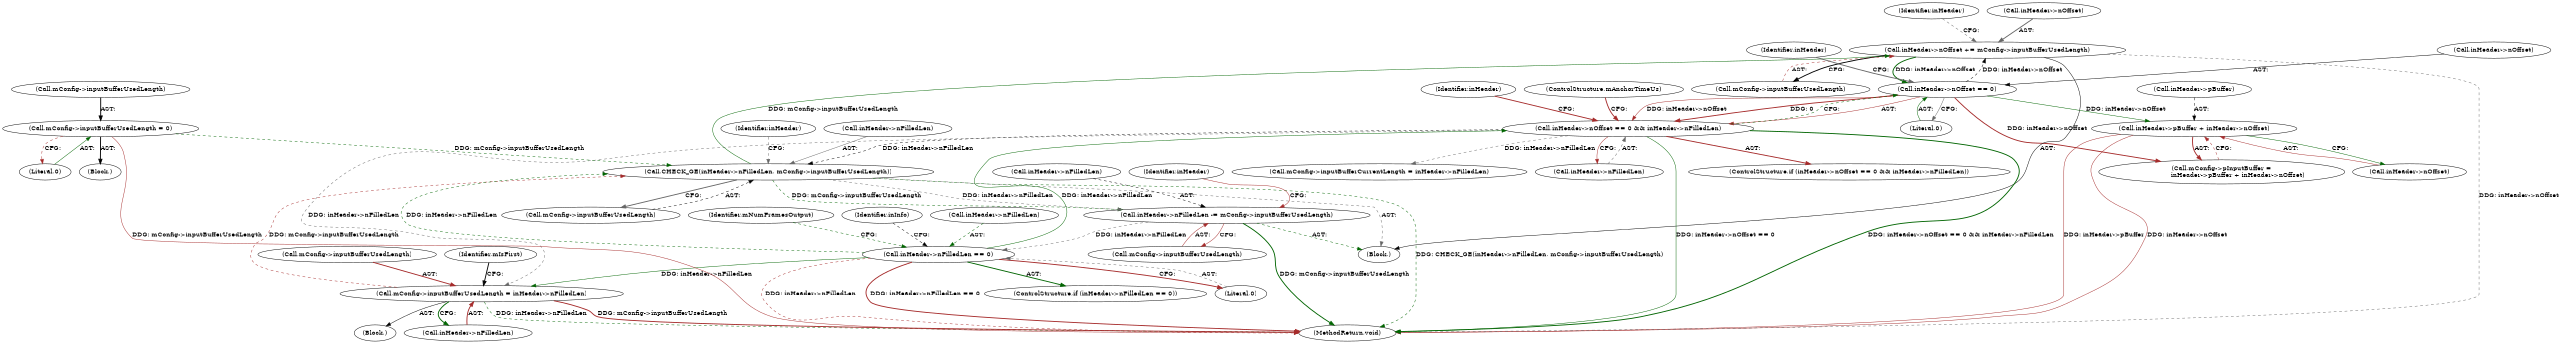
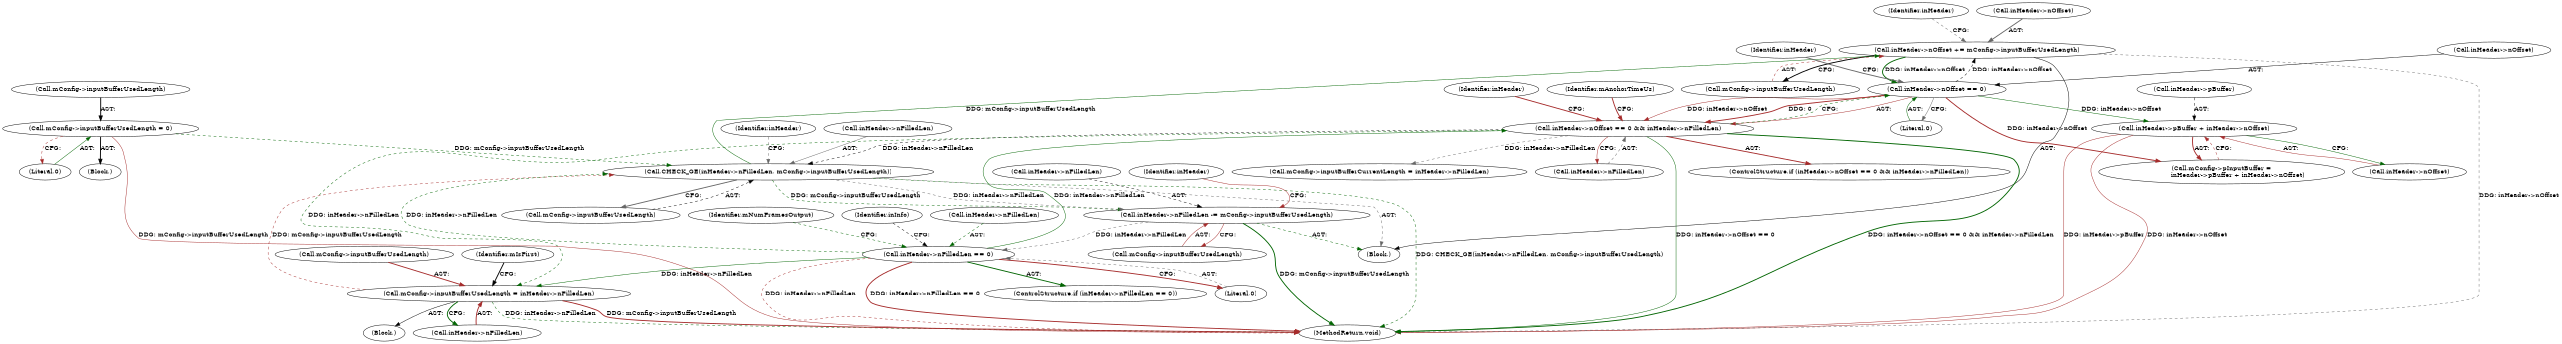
node "(ControlStructure,mAnchorTimeUs)": label "(ControlStructure,mAnchorTimeUs)" -> "(Identifier,mAnchorTimeUs)"
edge "(Call,inHeader->nOffset == 0 && inHeader->nFilledLen)" -> "(Call,mConfig->inputBufferUsedLength = inHeader->nFilledLen)": color gray40 -> darkgreen
